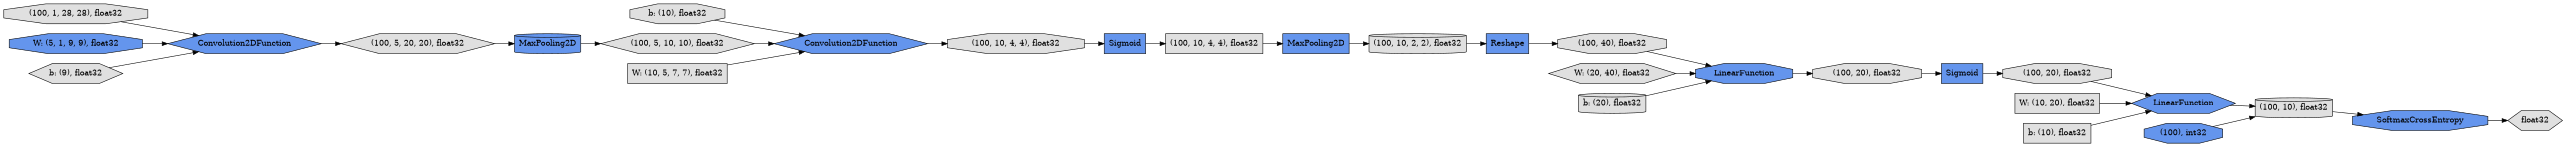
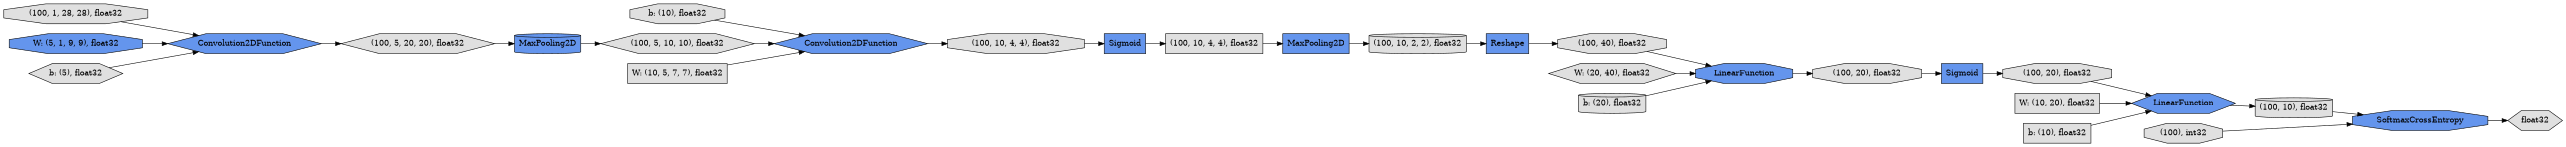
node "b: (9), float32": label "b: (9), float32" -> "b: (5), float32"
edge "(100), int32" -> "(100, 10), float32": now "(100), int32" -> "SoftmaxCrossEntropy"
node "(100), int32": fillcolor #6495ed -> #e0e0e0
